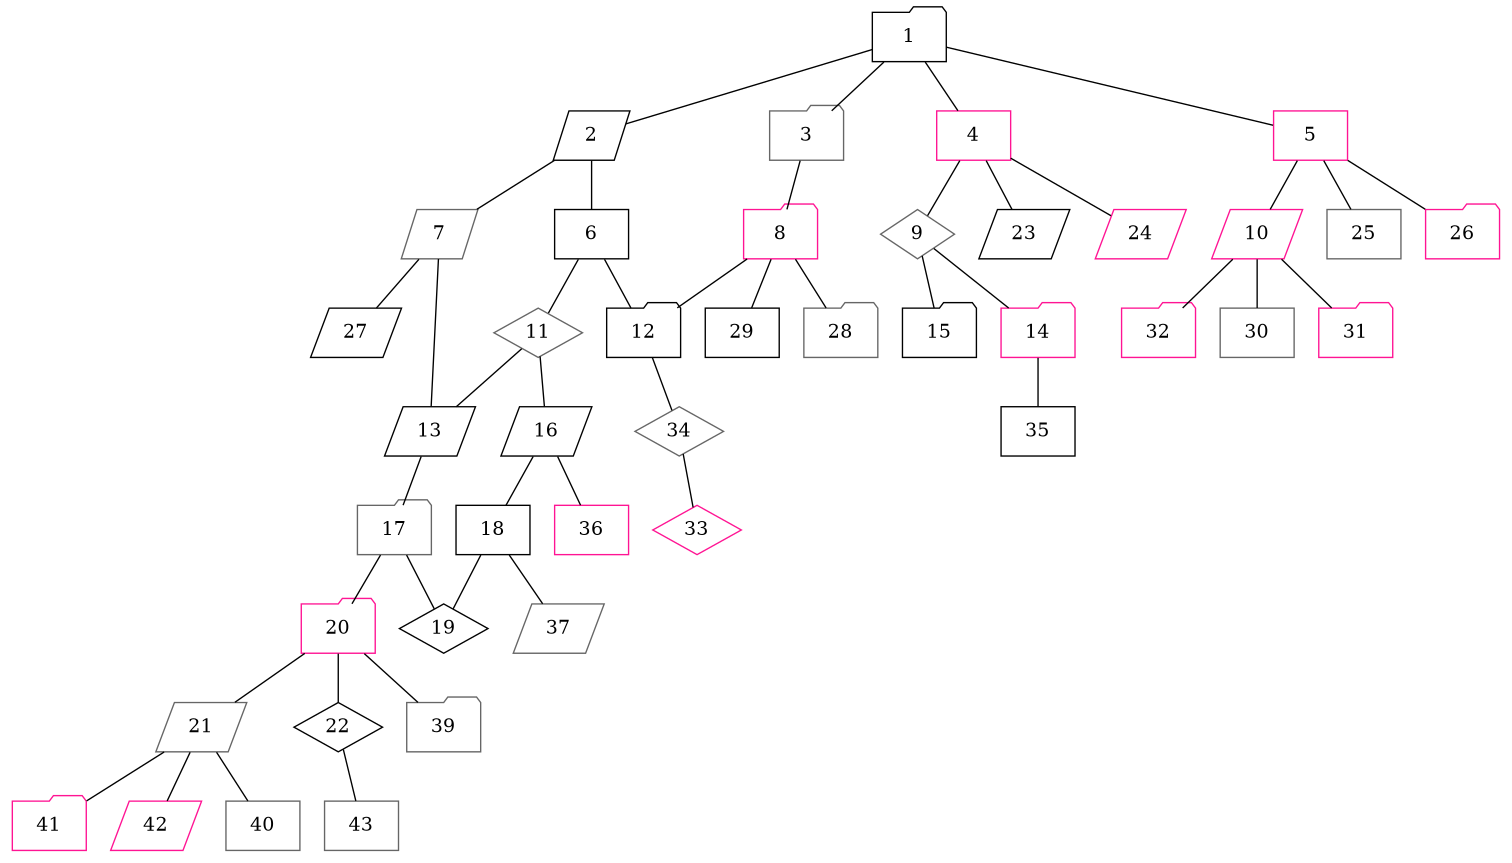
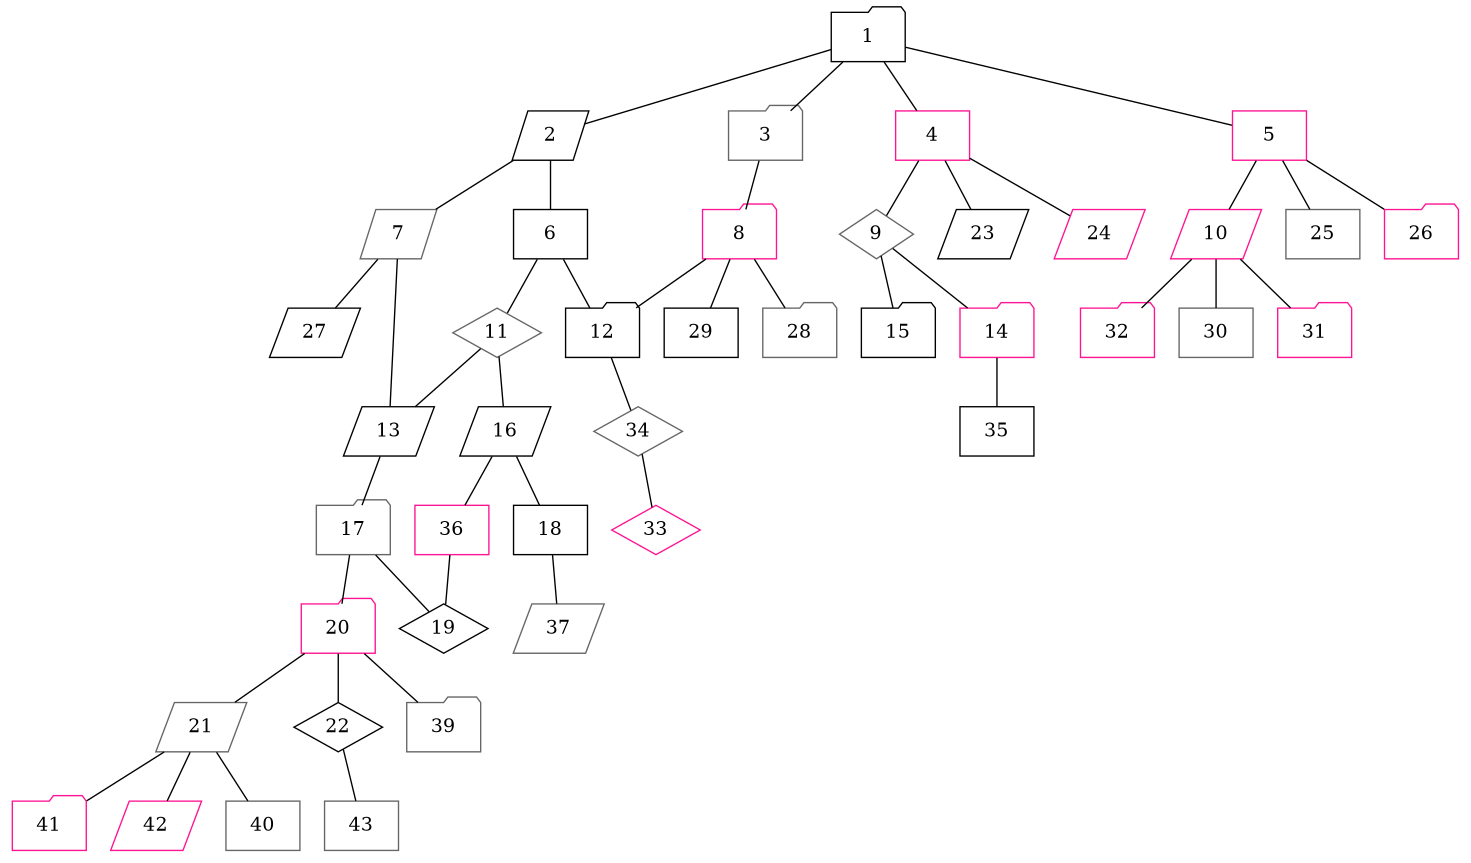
edge "18" -- "19": now "36" -- "19"
